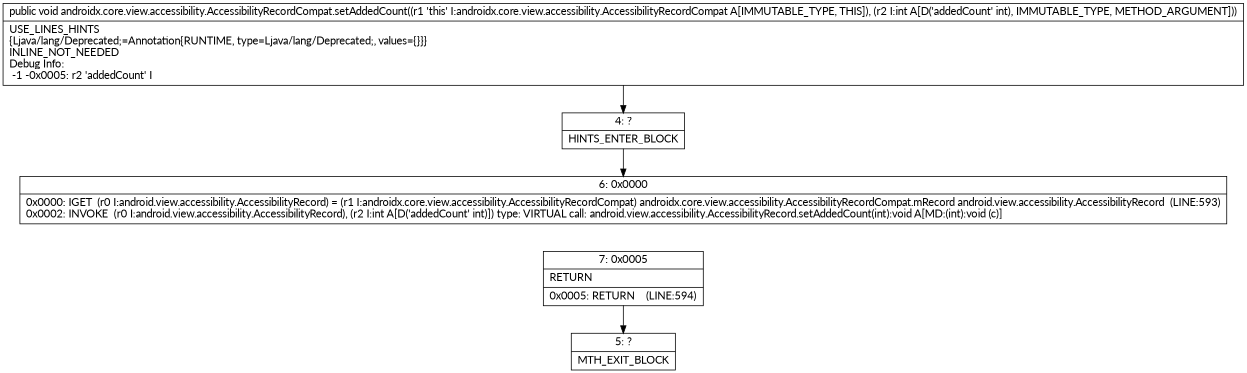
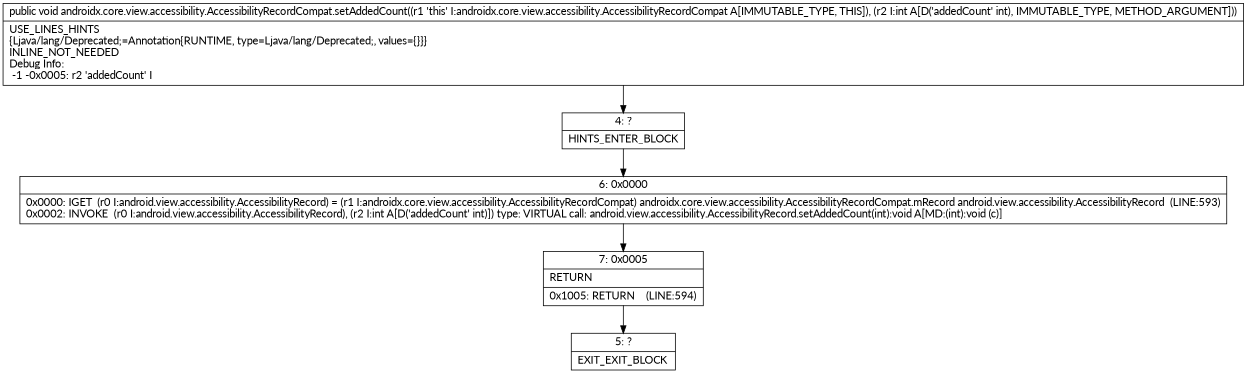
edge "6: 0x0000" -> "7: 0x0005": added
node "7: 0x0005": text "0x0005: RETURN    (LINE:594)" -> "0x1005: RETURN    (LINE:594)"
node "5: ?": text "MTH_EXIT_BLOCK" -> "EXIT_EXIT_BLOCK"
